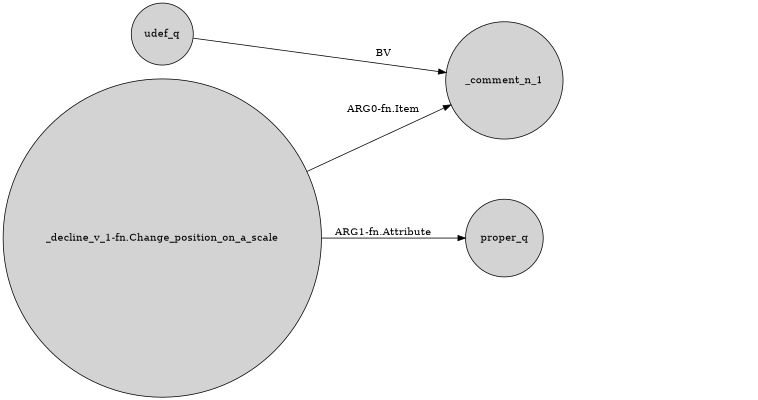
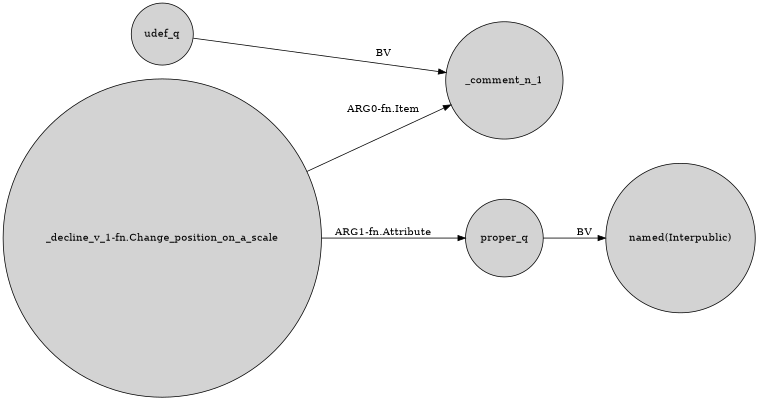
node "named(Interpublic)": added
